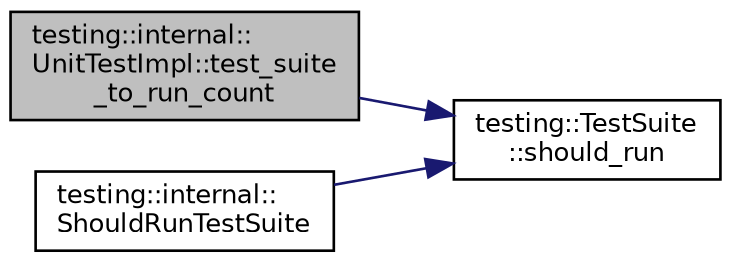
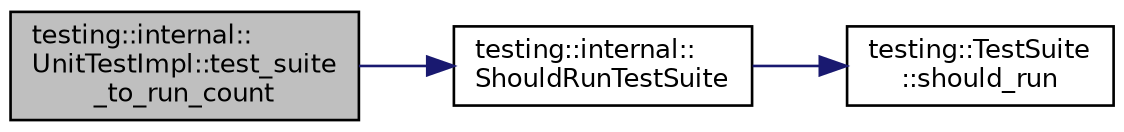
edge "testing::internal:: UnitTestImpl::test_suite _to_run_count" -> "testing::TestSuite ::should_run": now "testing::internal:: UnitTestImpl::test_suite _to_run_count" -> "testing::internal:: ShouldRunTestSuite"
